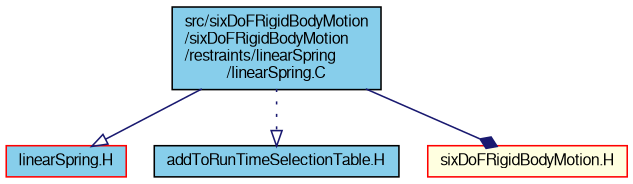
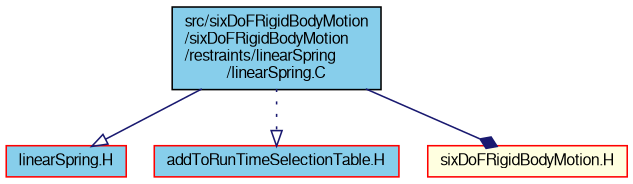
node "addToRunTimeSelectionTable.H": color black -> red
